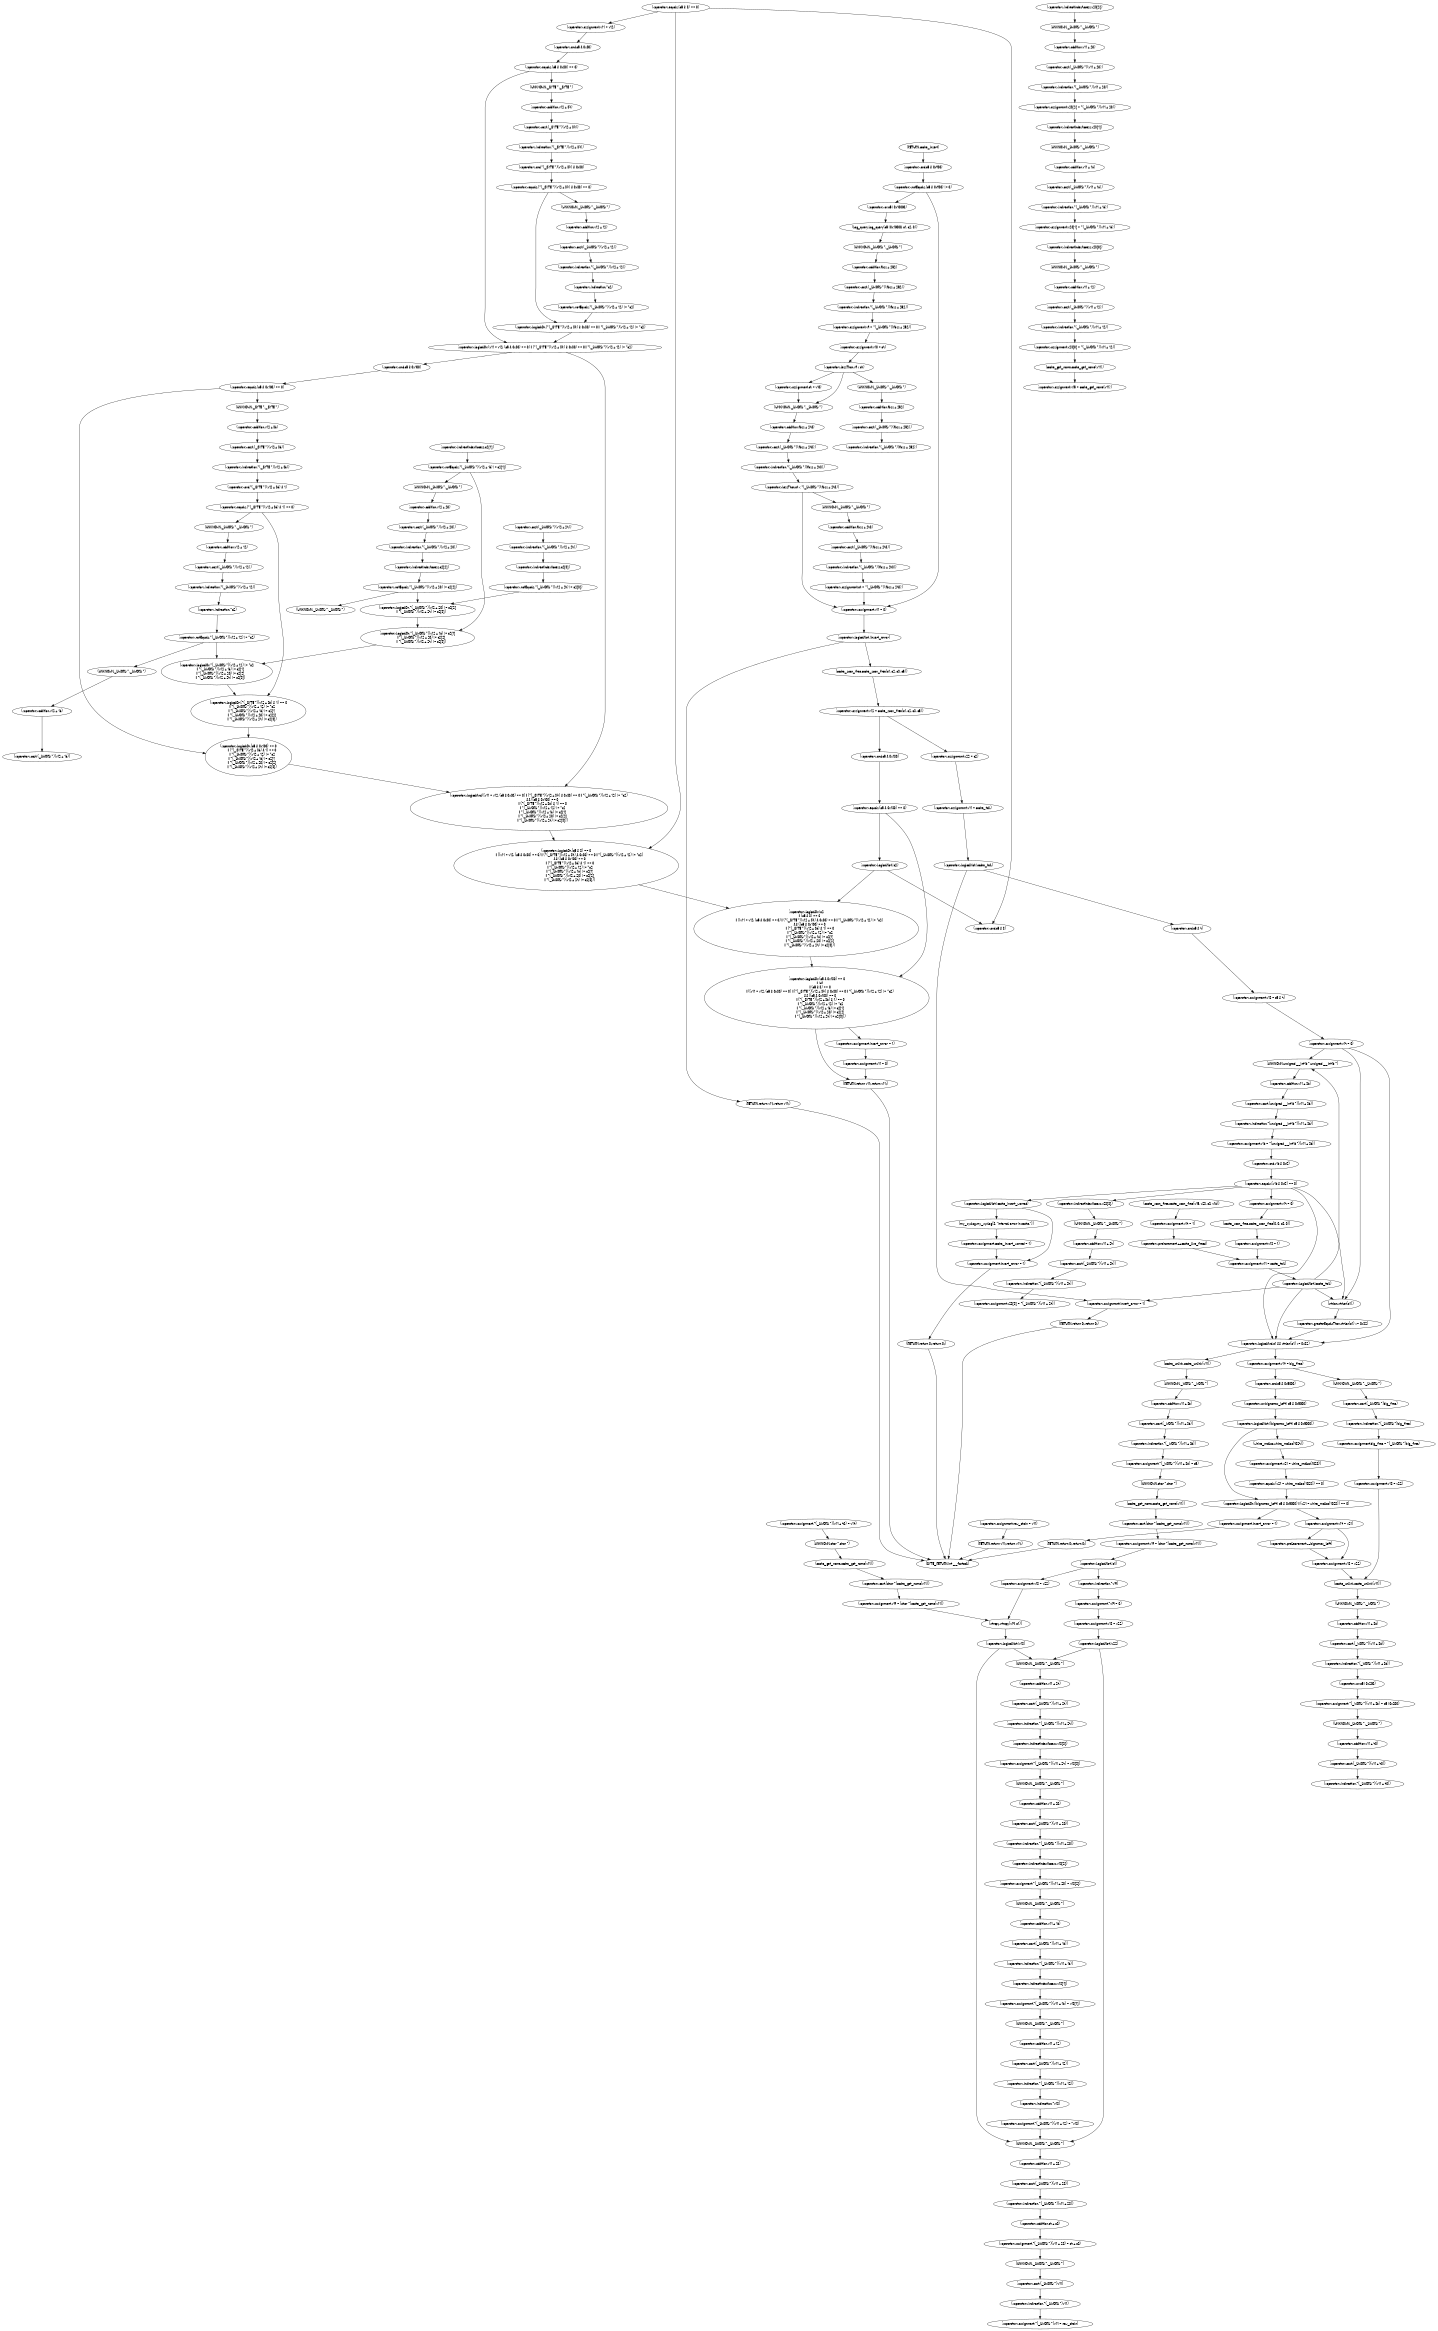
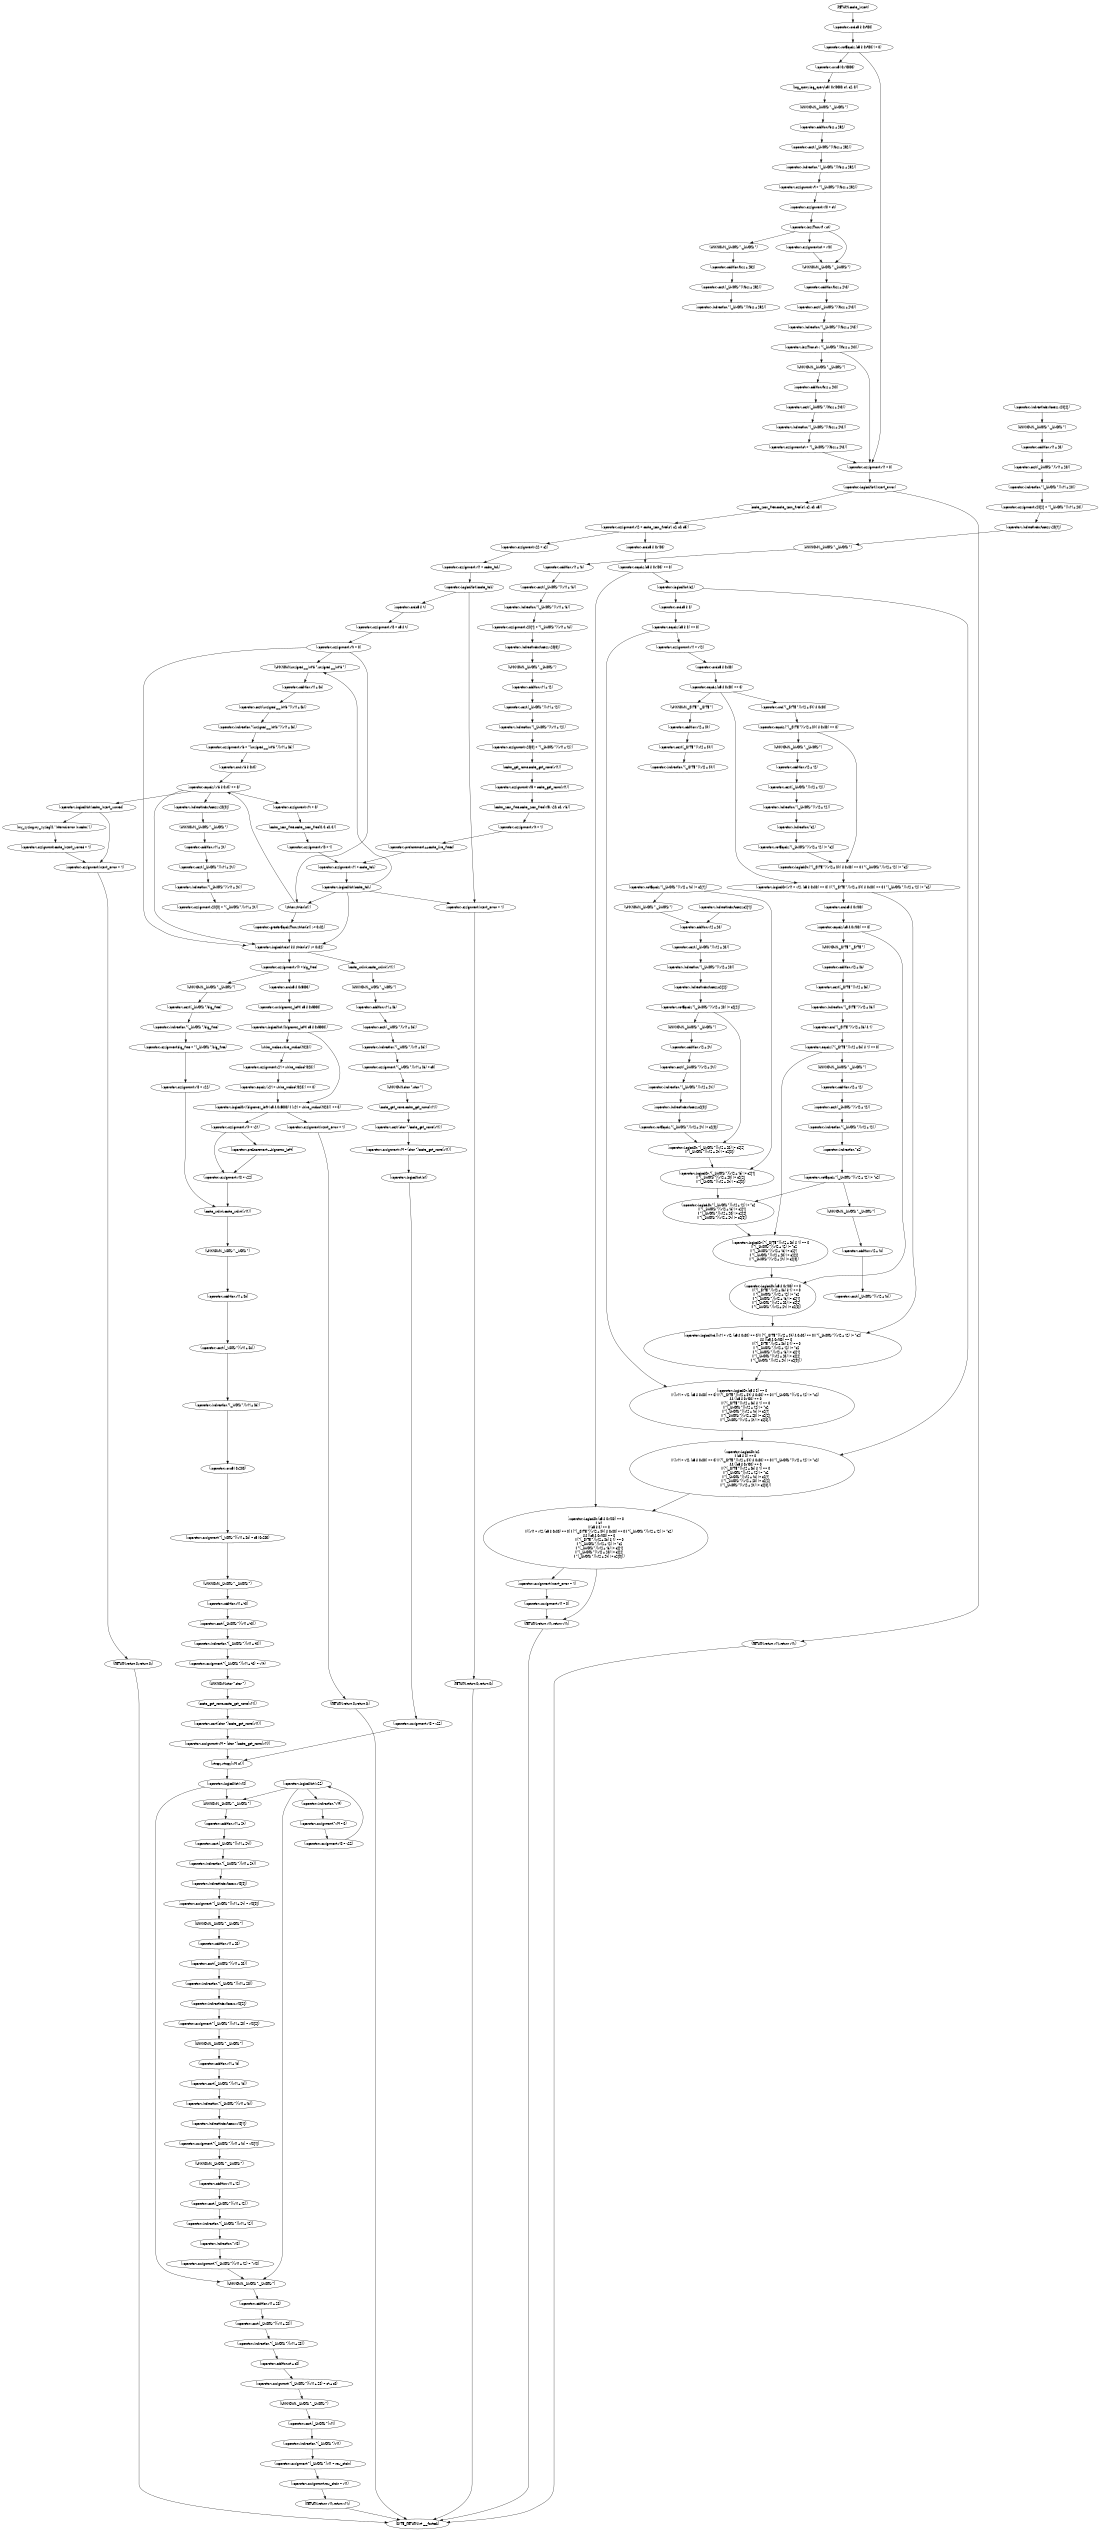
edge "(<operator>.indirection,*(_BYTE *)(v12 + 37))" -> "(<operator>.and,*(_BYTE *)(v12 + 37) & 0x80)": now "(<operator>.equals,(a5 & 0x80) == 0)" -> "(<operator>.and,*(_BYTE *)(v12 + 37) & 0x80)"
edge "(<operator>.equals,(a5 & 8) == 0)" -> "(<operator>.and,a5 & 8)": reversed
edge "(<operator>.indirectIndexAccess,a2[1])" -> "(<operator>.notEquals,*(_DWORD *)(v12 + 16) != a2[1])": now "(<operator>.indirectIndexAccess,a2[1])" -> "(<operator>.addition,v12 + 20)"
edge "(<operator>.assignment,v15 = cache_get_name(v11))" -> "(cache_scan_free,cache_scan_free(v15, v23, a3, v16))": added
node "(<operator>.addition,v12 + 24)": added
edge "(<operator>.equals,(v16 & 0xC) == 0)" -> "(strlen,strlen(a1))": reversed
node "(whine_malloc,whine_malloc(1024))": label "(whine_malloc,whine_malloc(1024))" -> "(whine_malloc,whine_malloc(1028))"
edge "(<operator>.logicalNot,!a1)" -> "(<operator>.indirection,*v19)": now "(<operator>.logicalNot,!v22)" -> "(<operator>.indirection,*v19)"
edge "(<operator>.indirection,*(_DWORD *)(v11 + 40))" -> "(<operator>.assignment,*(_DWORD *)(v11 + 40) = v17)": added
edge "(<operator>.assignment,*(_DWORD *)v11 = new_chain)" -> "(<operator>.assignment,new_chain = v11)": added
